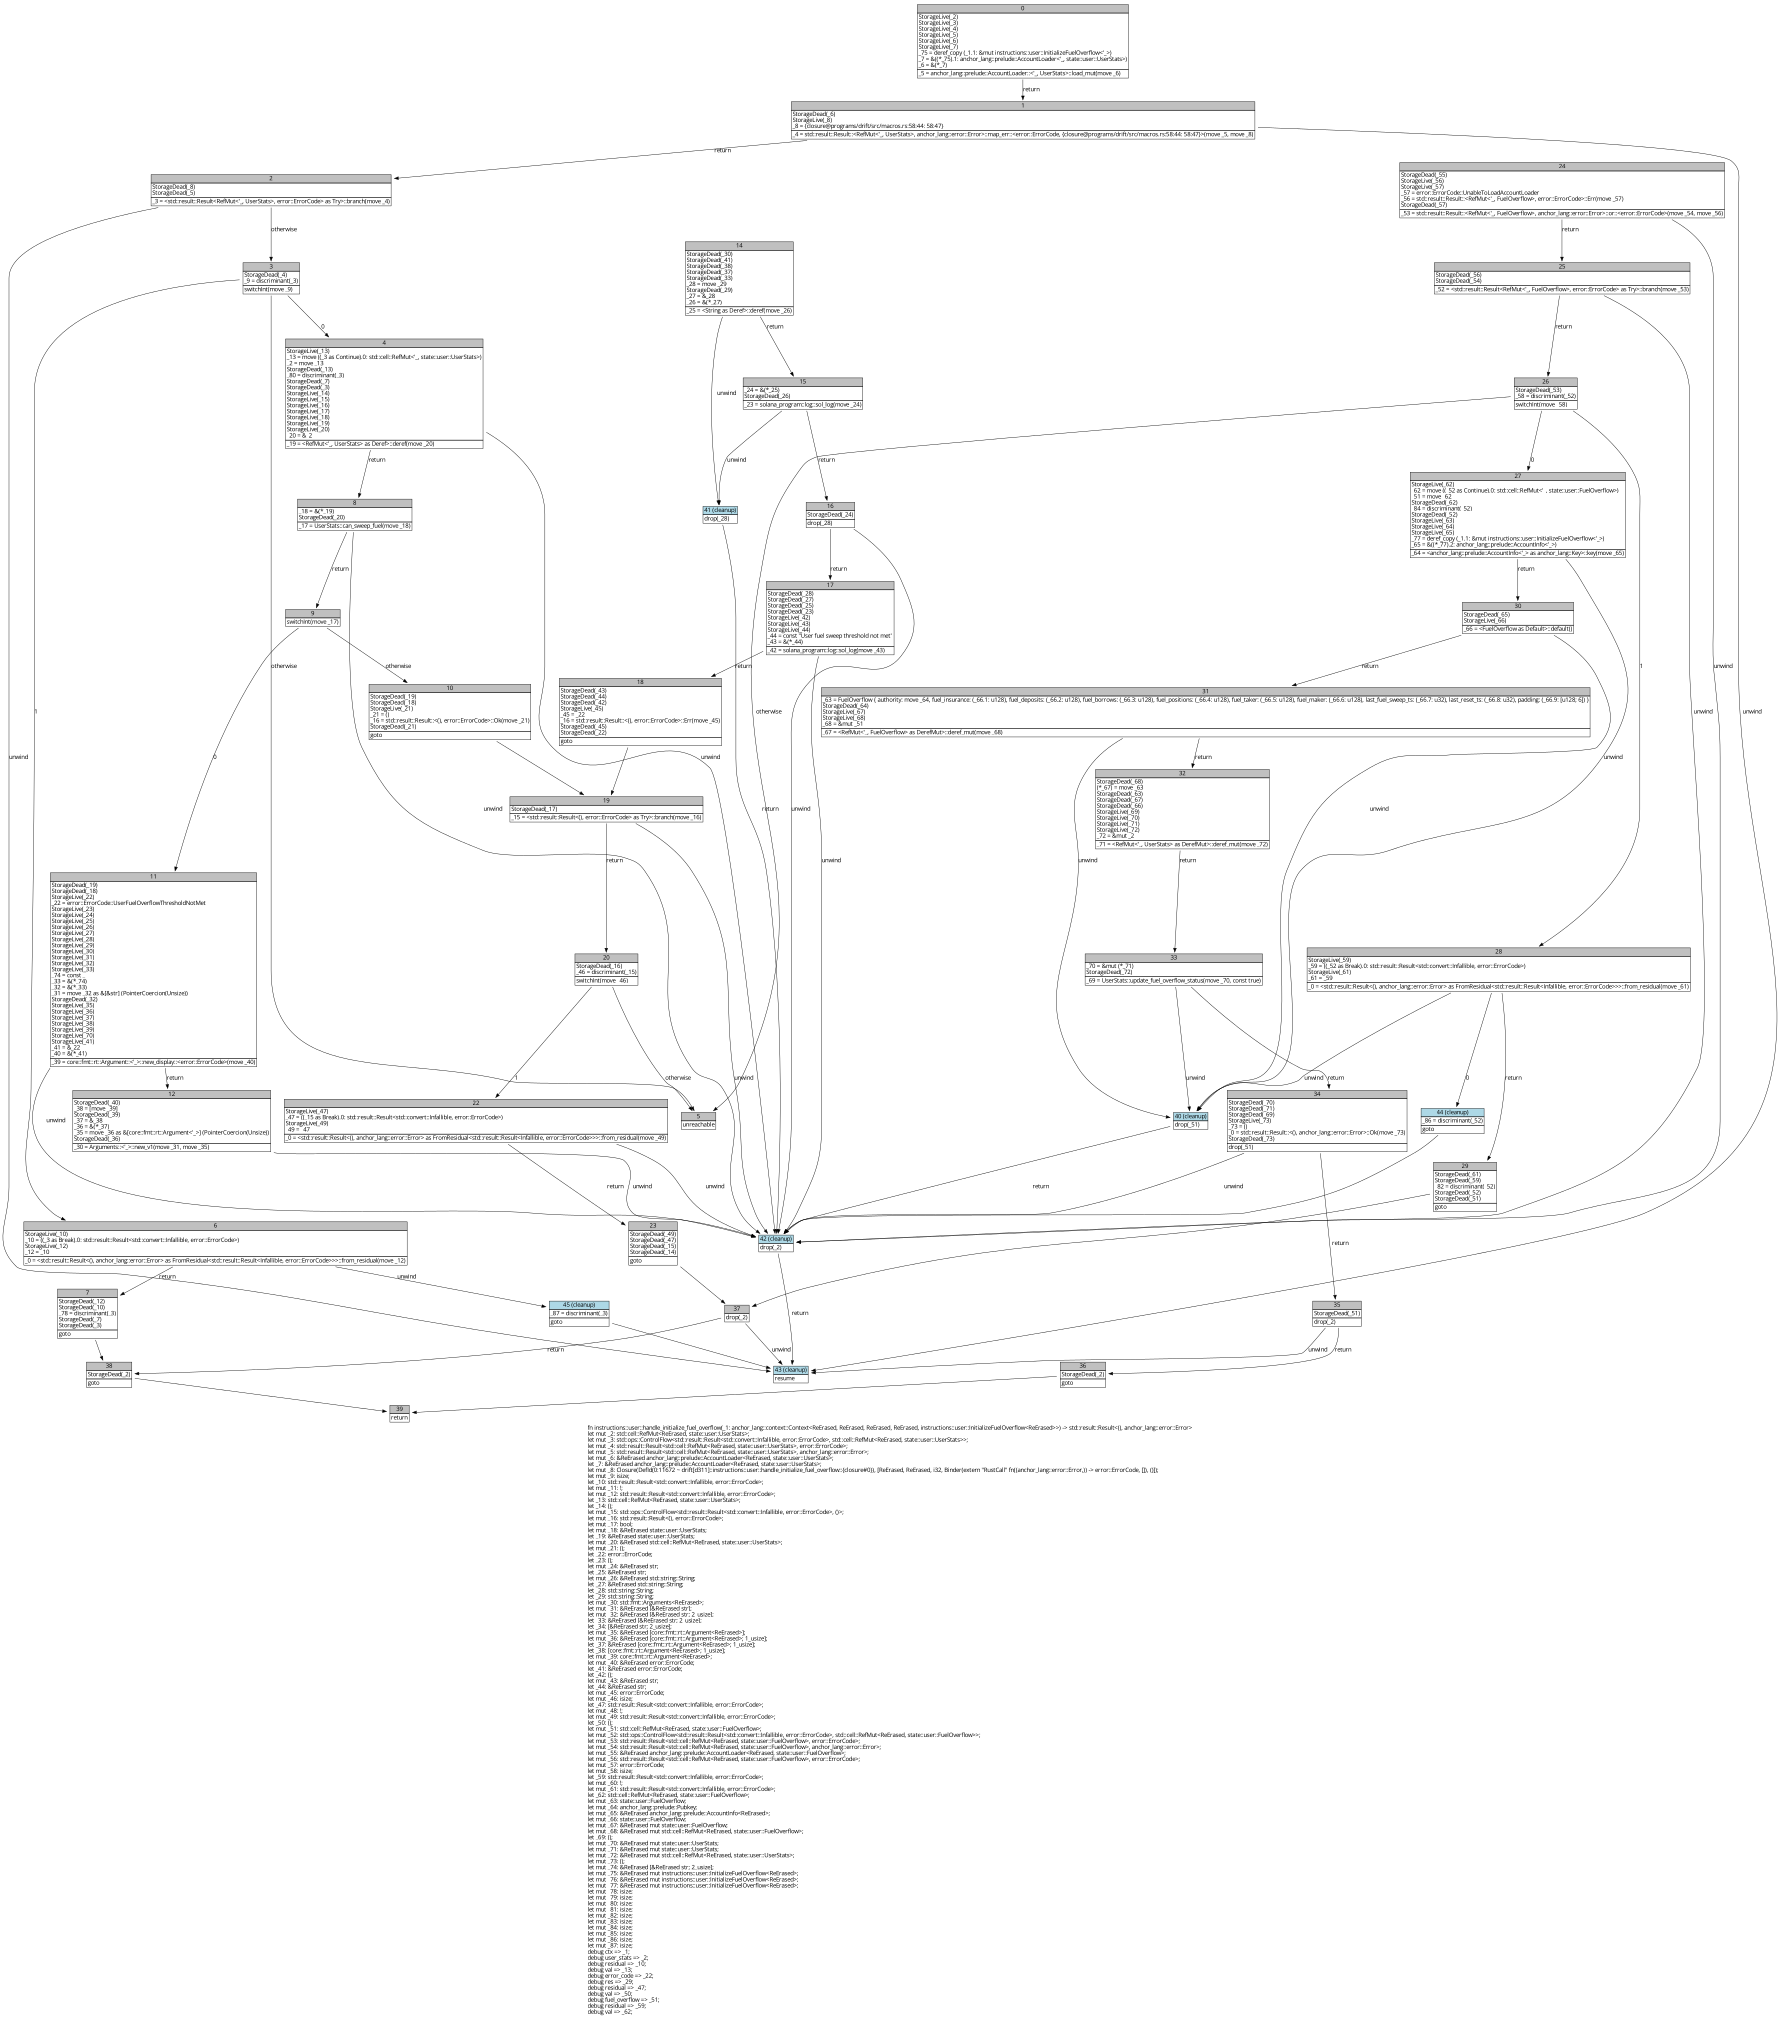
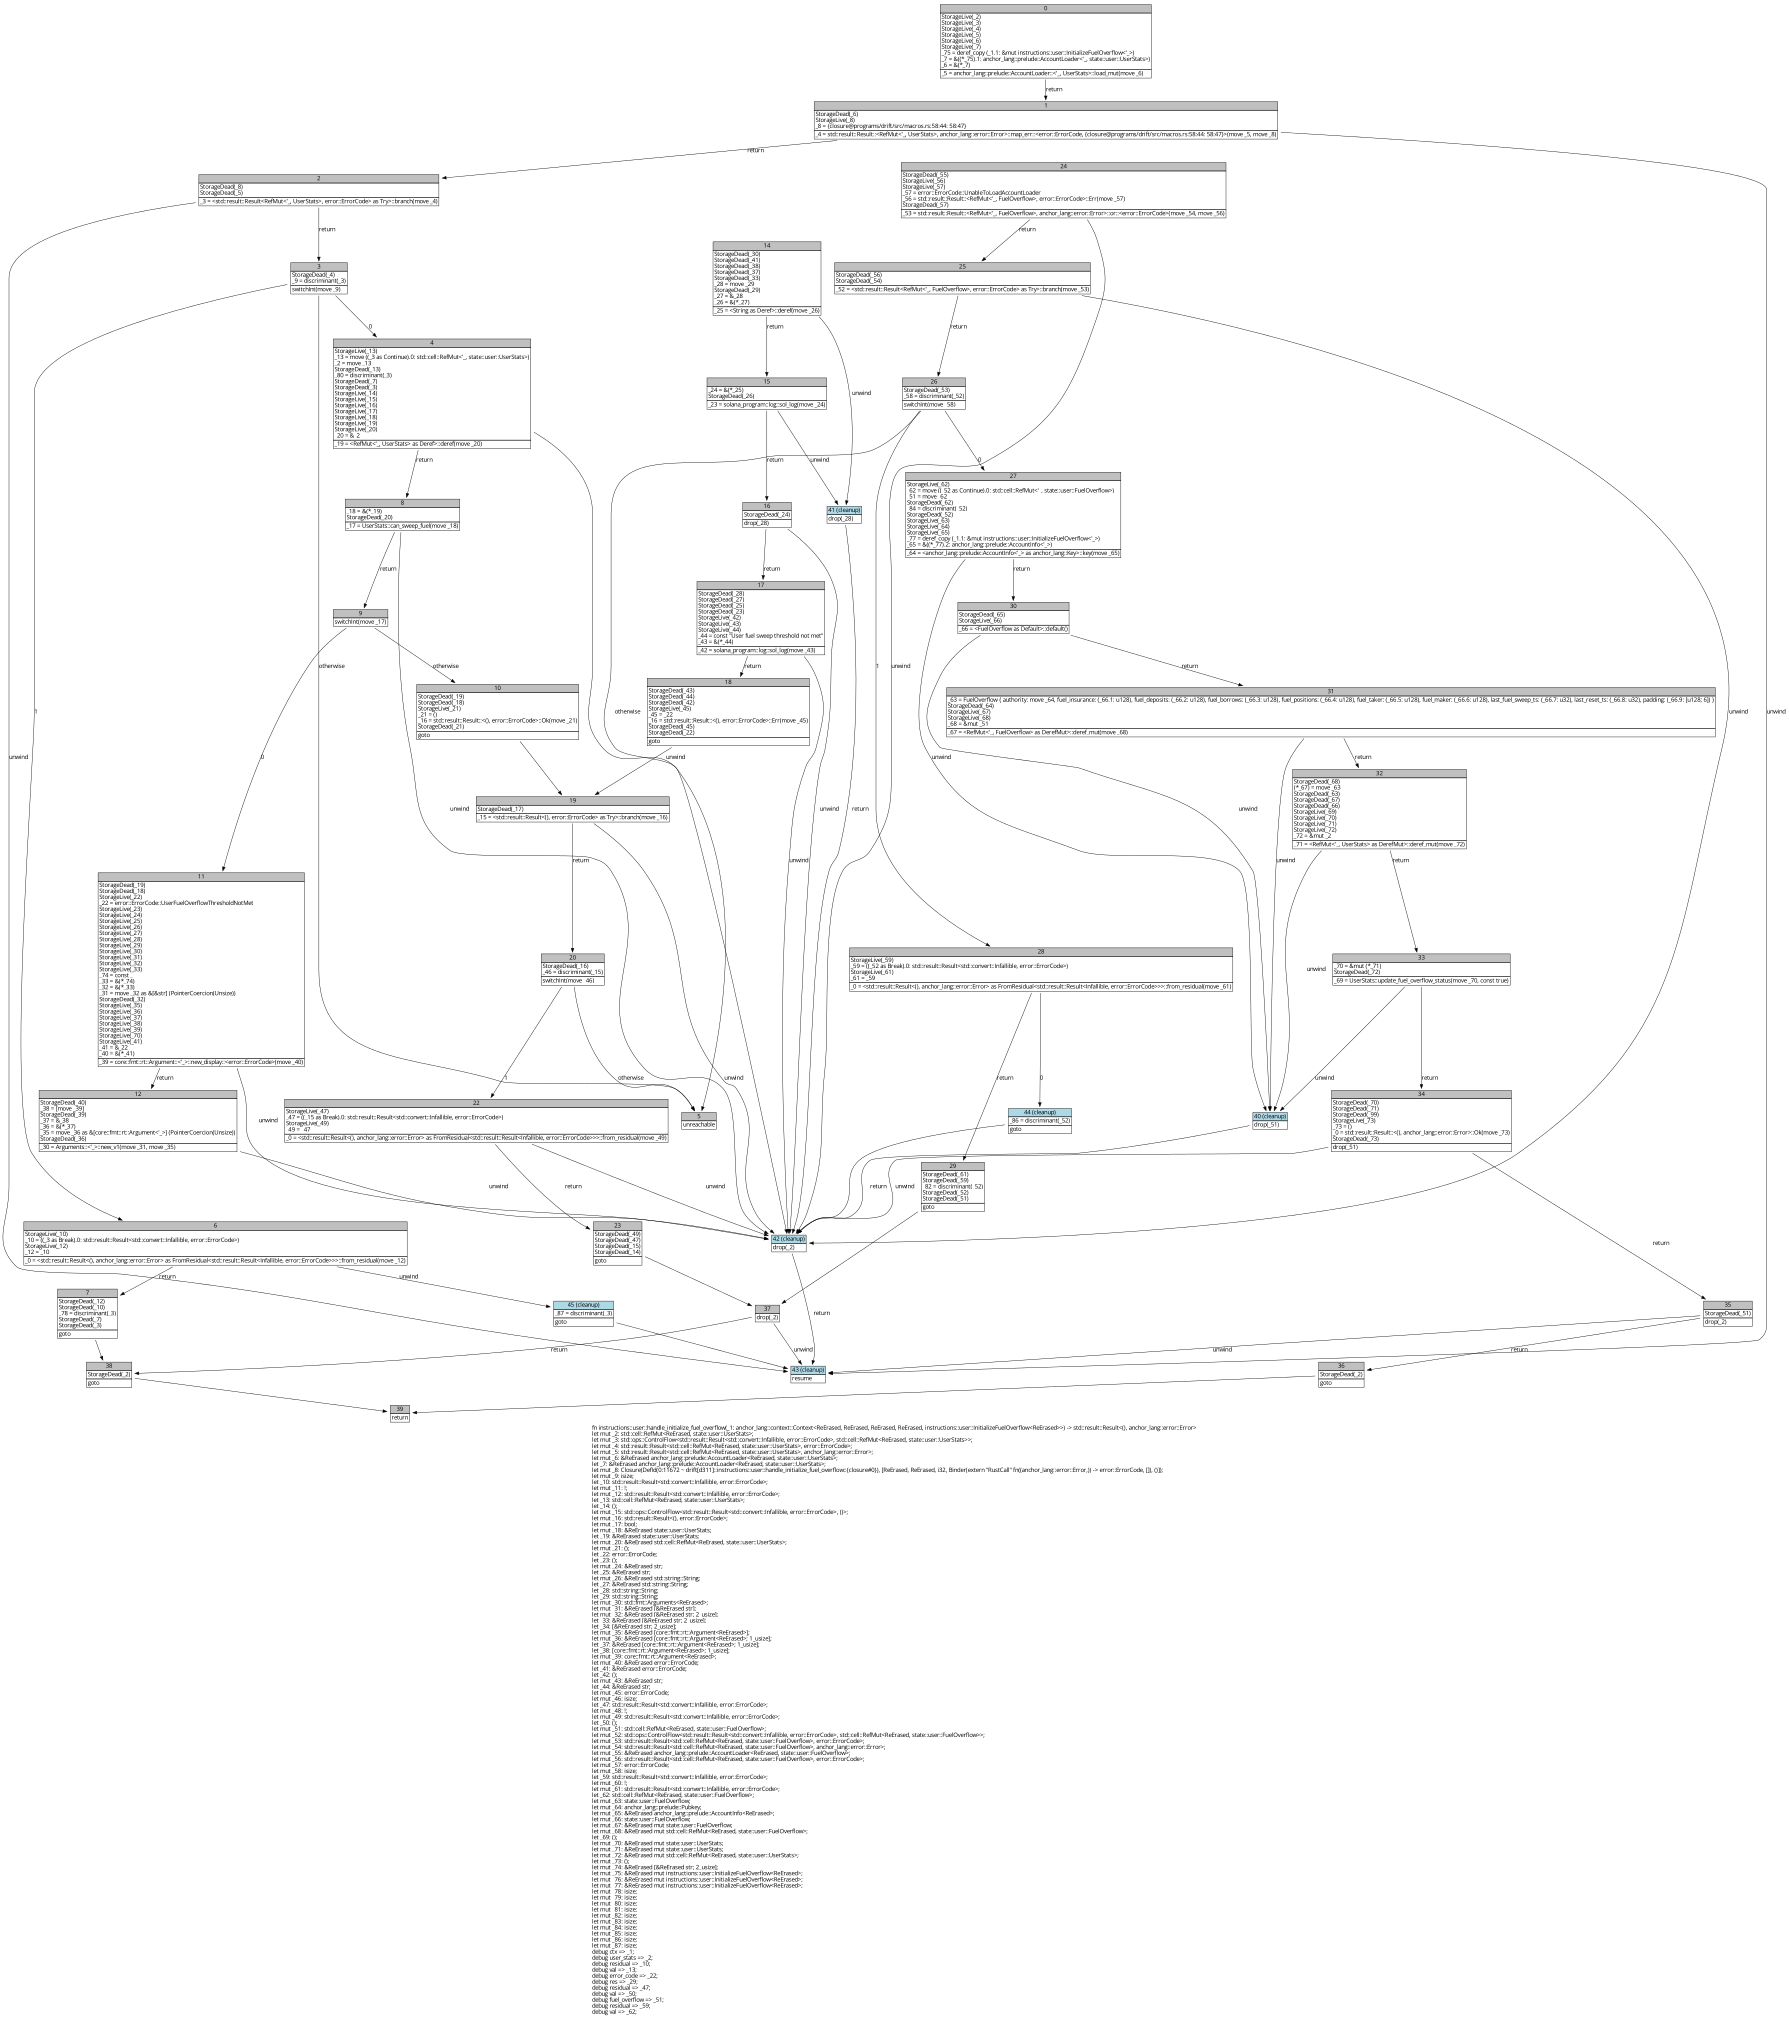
edge "2" -> "3": label "otherwise" -> "return"
edge "28" -> "40 (cleanup)": now "32" -> "40 (cleanup)"
node "34": text "StorageDead(_69)" -> "StorageDead(_99)"
